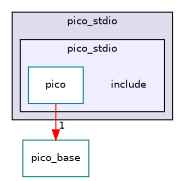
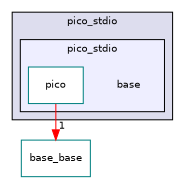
node "include": label "include" -> "base"
node "pico_base": label "pico_base" -> "base_base"
